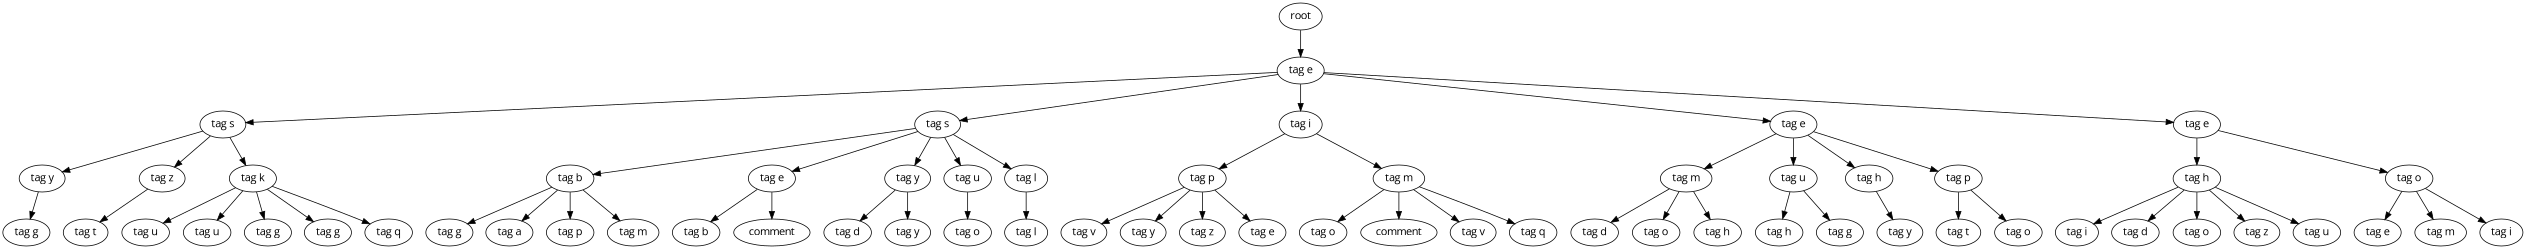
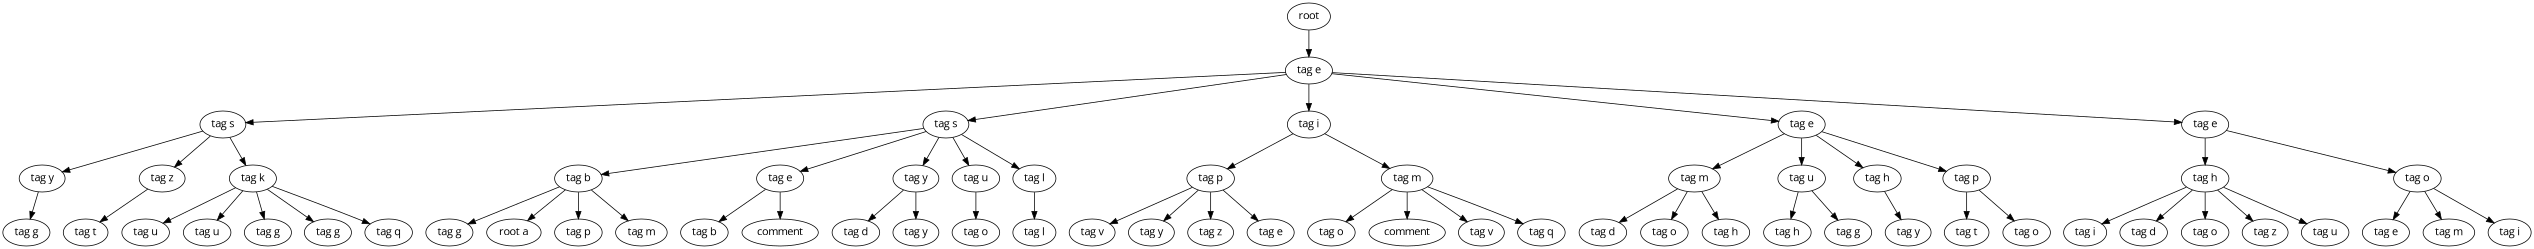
node "tag a": label "tag a" -> "root a"
